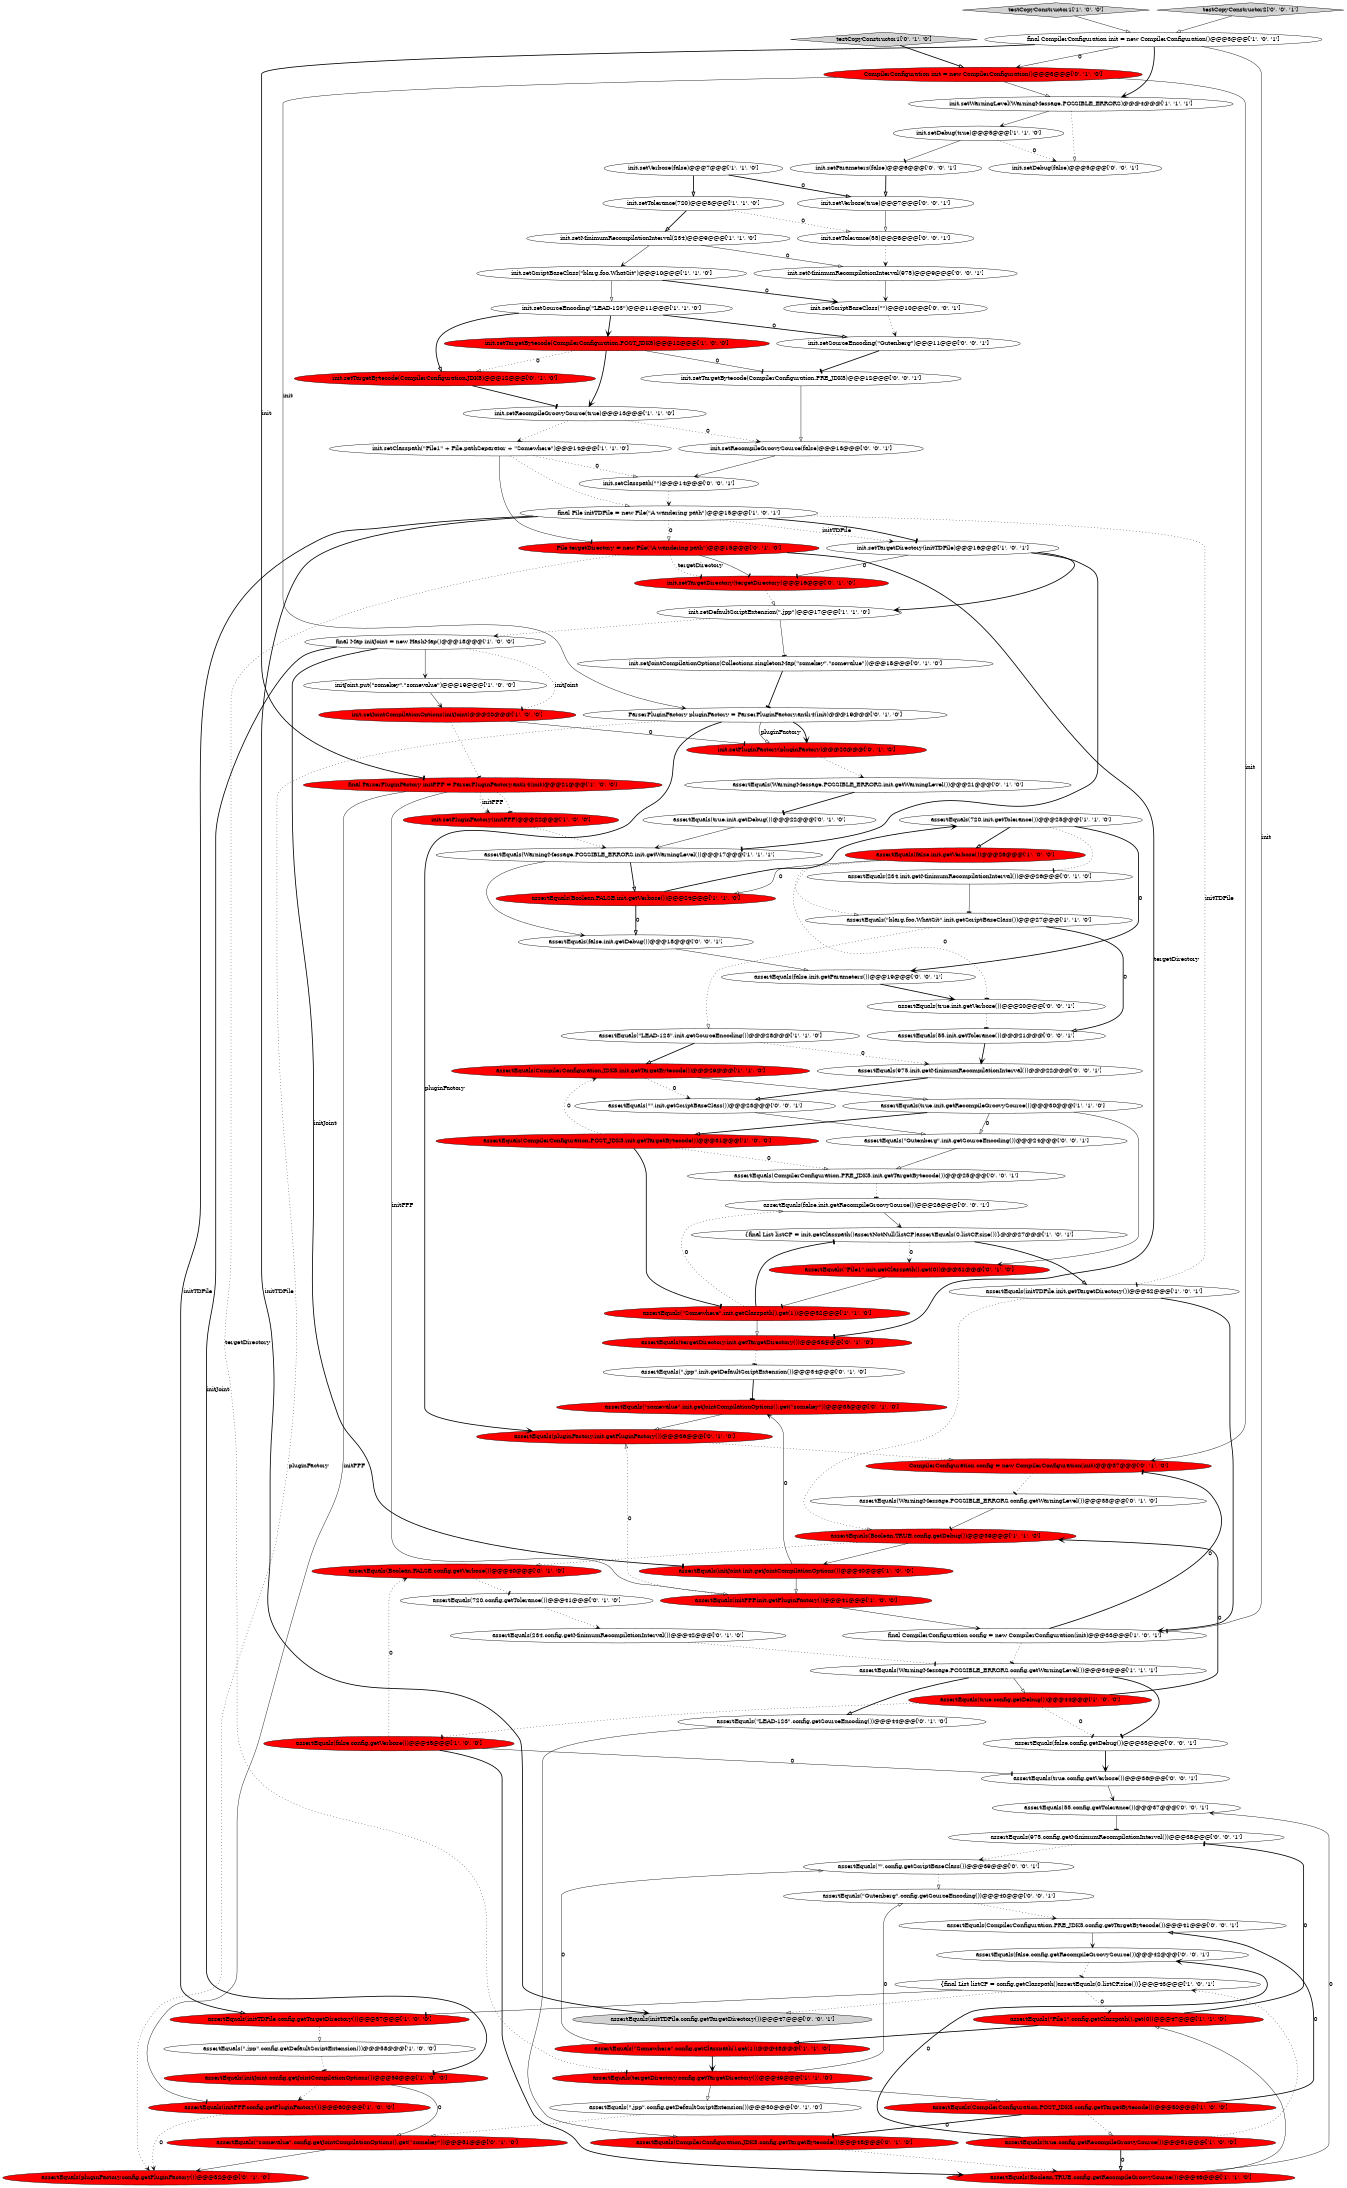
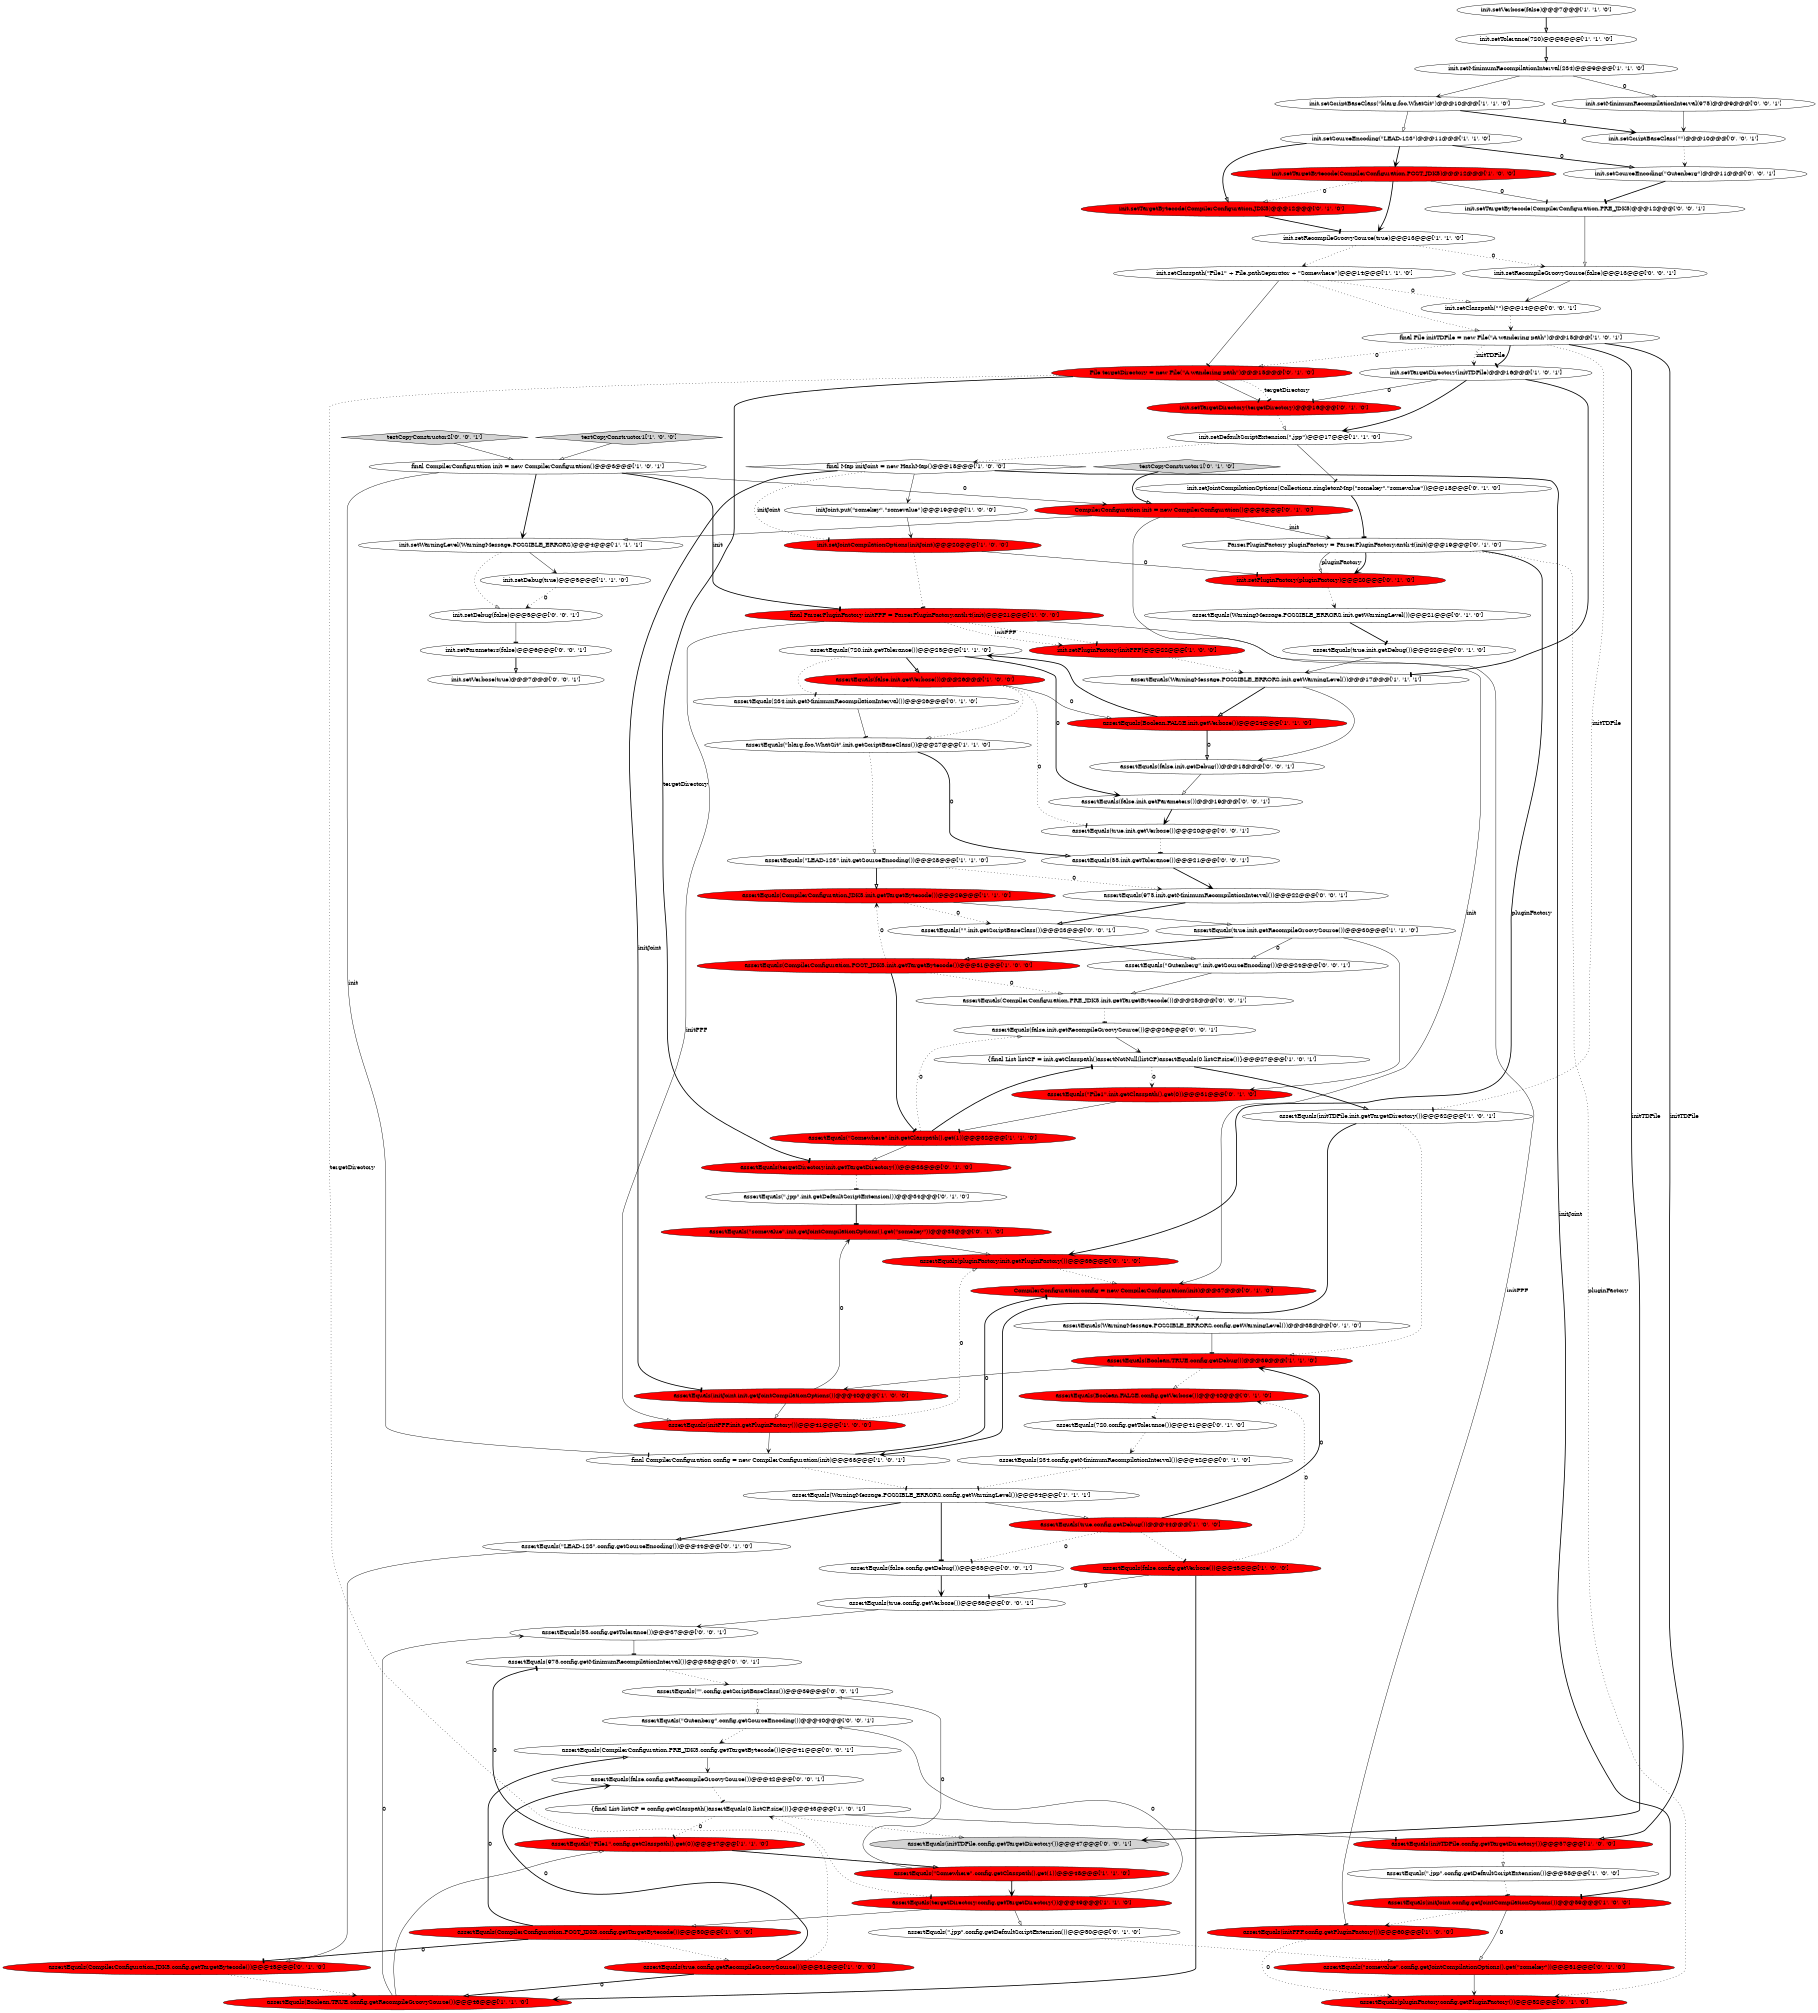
edge "init.setDebug(true)@@@5@@@['1', '1', '0']" -> "init.setParameters(false)@@@6@@@['0', '0', '1']": now "init.setDebug(false)@@@5@@@['0', '0', '1']" -> "init.setParameters(false)@@@6@@@['0', '0', '1']"
edge "init.setVerbose(false)@@@7@@@['1', '1', '0']" -> "init.setVerbose(true)@@@7@@@['0', '0', '1']": removed, label "0"
node "init.setTolerance(55)@@@8@@@['0', '0', '1']": removed
node "final Map initJoint = new HashMap()@@@18@@@['1', '0', '0']": shape ellipse -> diamond
